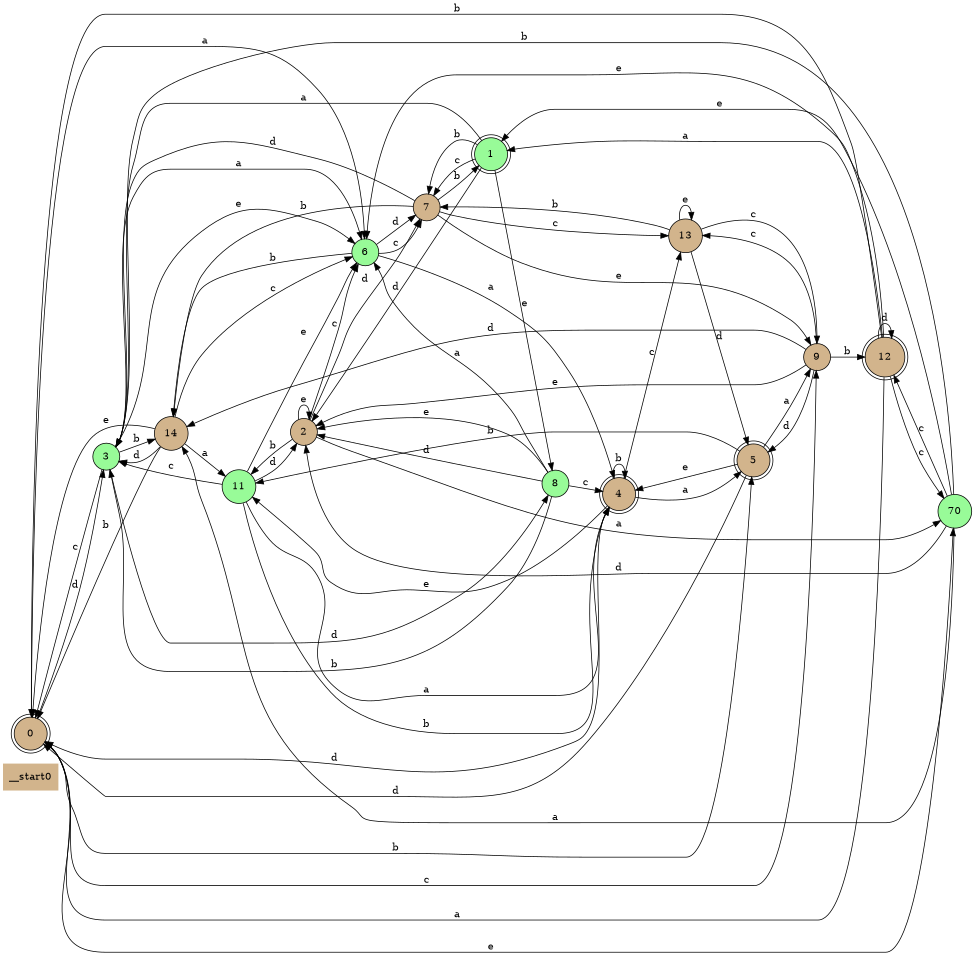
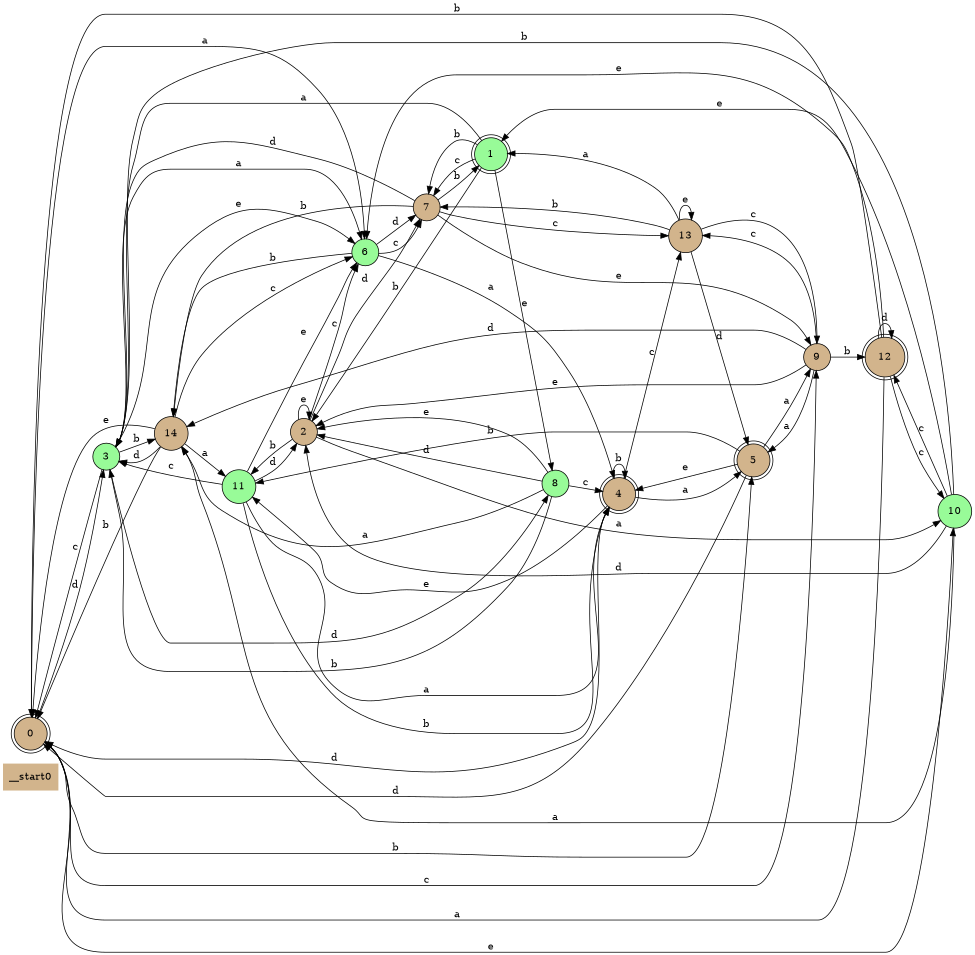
edge "12" -> "1": now "13" -> "1"
edge "1" -> "2": label "d" -> "b"
edge "8" -> "6": now "8" -> "14"
edge "9" -> "5": label "d" -> "a"
node "70": label "70" -> "10"
